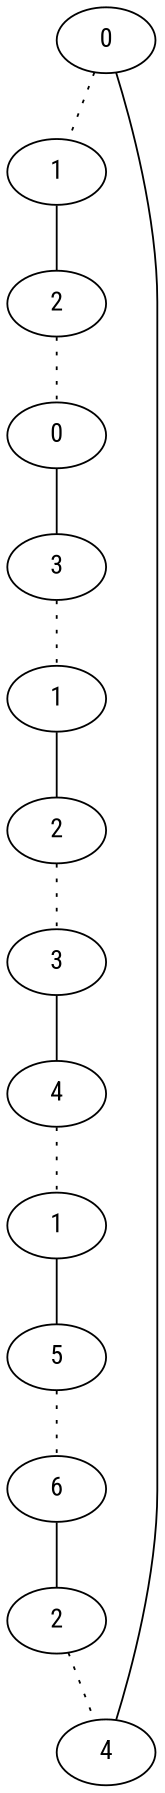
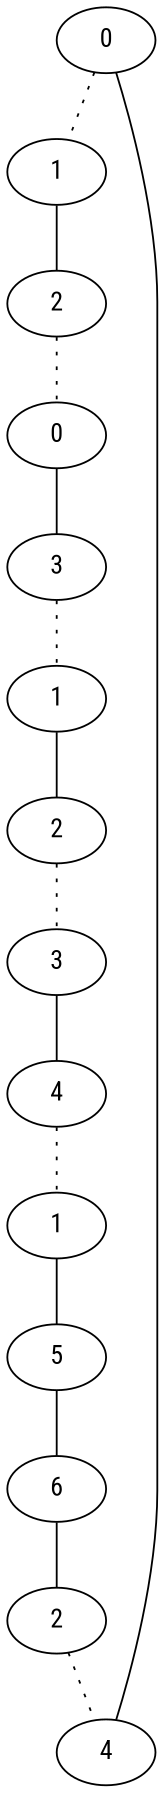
edge "5" -- "6": style dotted -> solid
